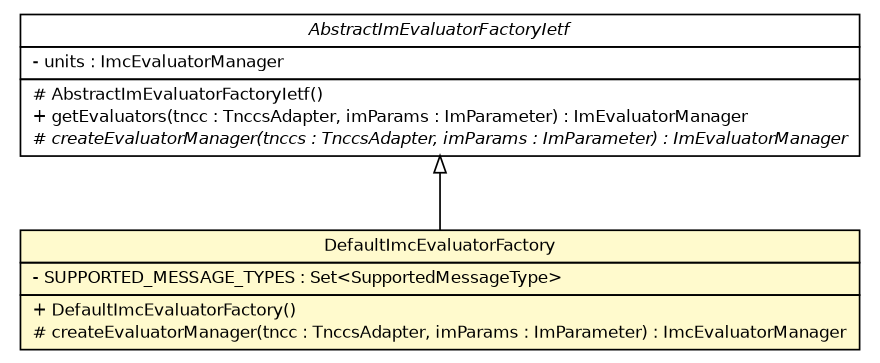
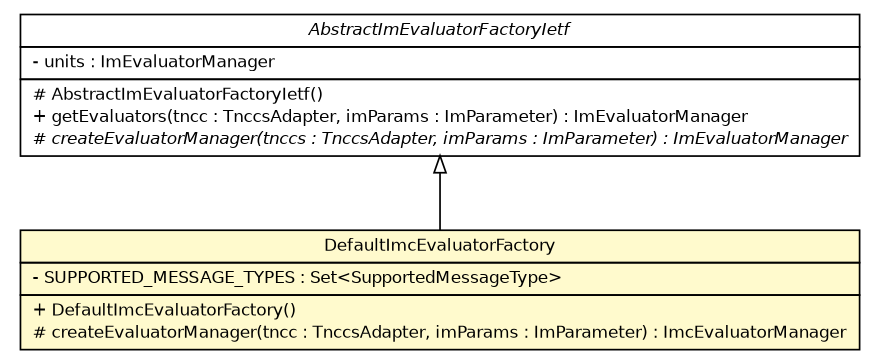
node "AbstractImEvaluatorFactoryIetf": text "- units : ImcEvaluatorManager" -> "- units : ImEvaluatorManager"
